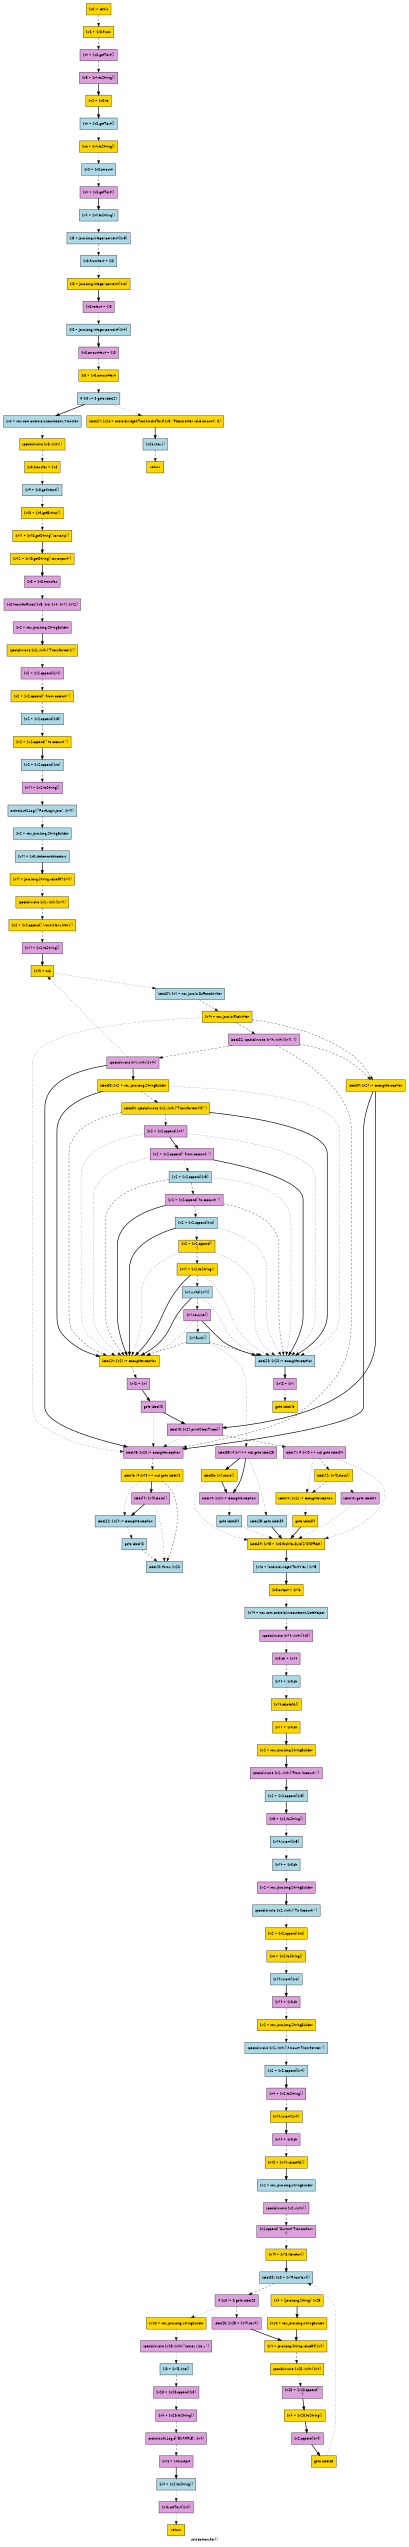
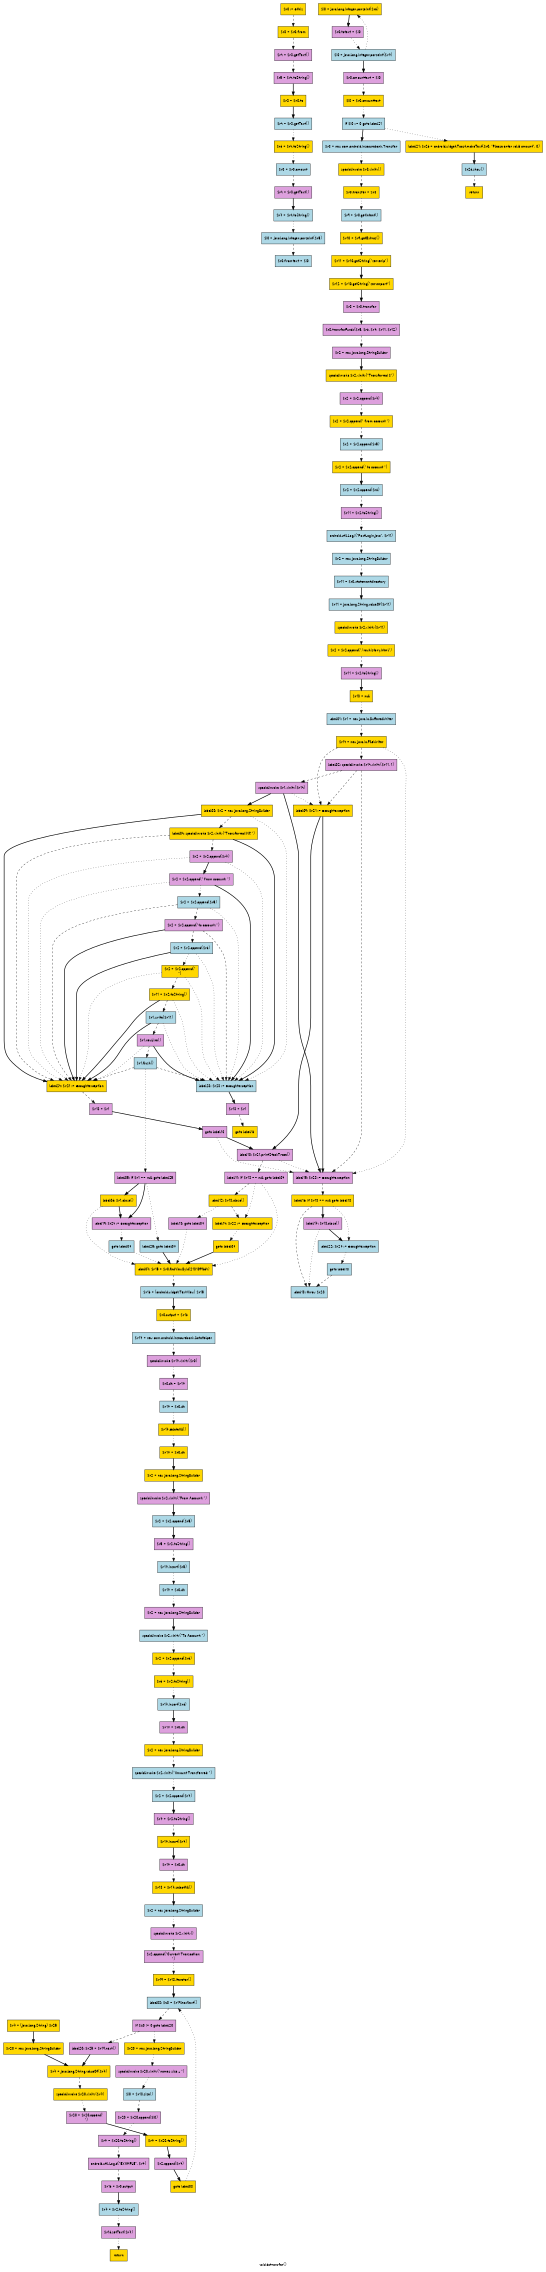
edge "$r0.fromtext = $i0" -> "$i0 = java.lang.Integer.parseInt($r6)": now "$i0 = java.lang.Integer.parseInt($r7)" -> "$i0 = java.lang.Integer.parseInt($r6)"
node "$r11 = java.lang.String.valueOf($r11)": fillcolor gold -> lightblue
edge "specialinvoke $r1.<init>($r14)" -> "$r13 = null": now "specialinvoke $r1.<init>($r14)" -> "label09: $r21 := @caughtexception"
edge "label07: $r15 = $r0.findViewById(2131099664)" -> "$r16 = (android.widget.TextView) $r15": style bold -> dashed
